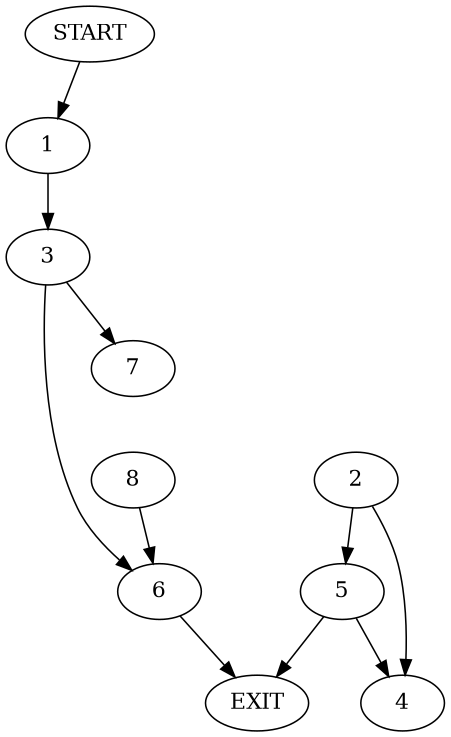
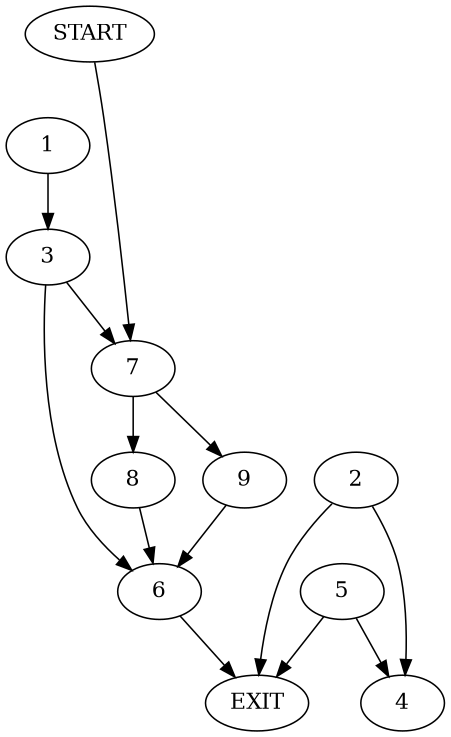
edge "START" -> "1": now "START" -> "7"
edge "7" -> "8": added
node "9": added
edge "2" -> "5": now "2" -> "EXIT"
